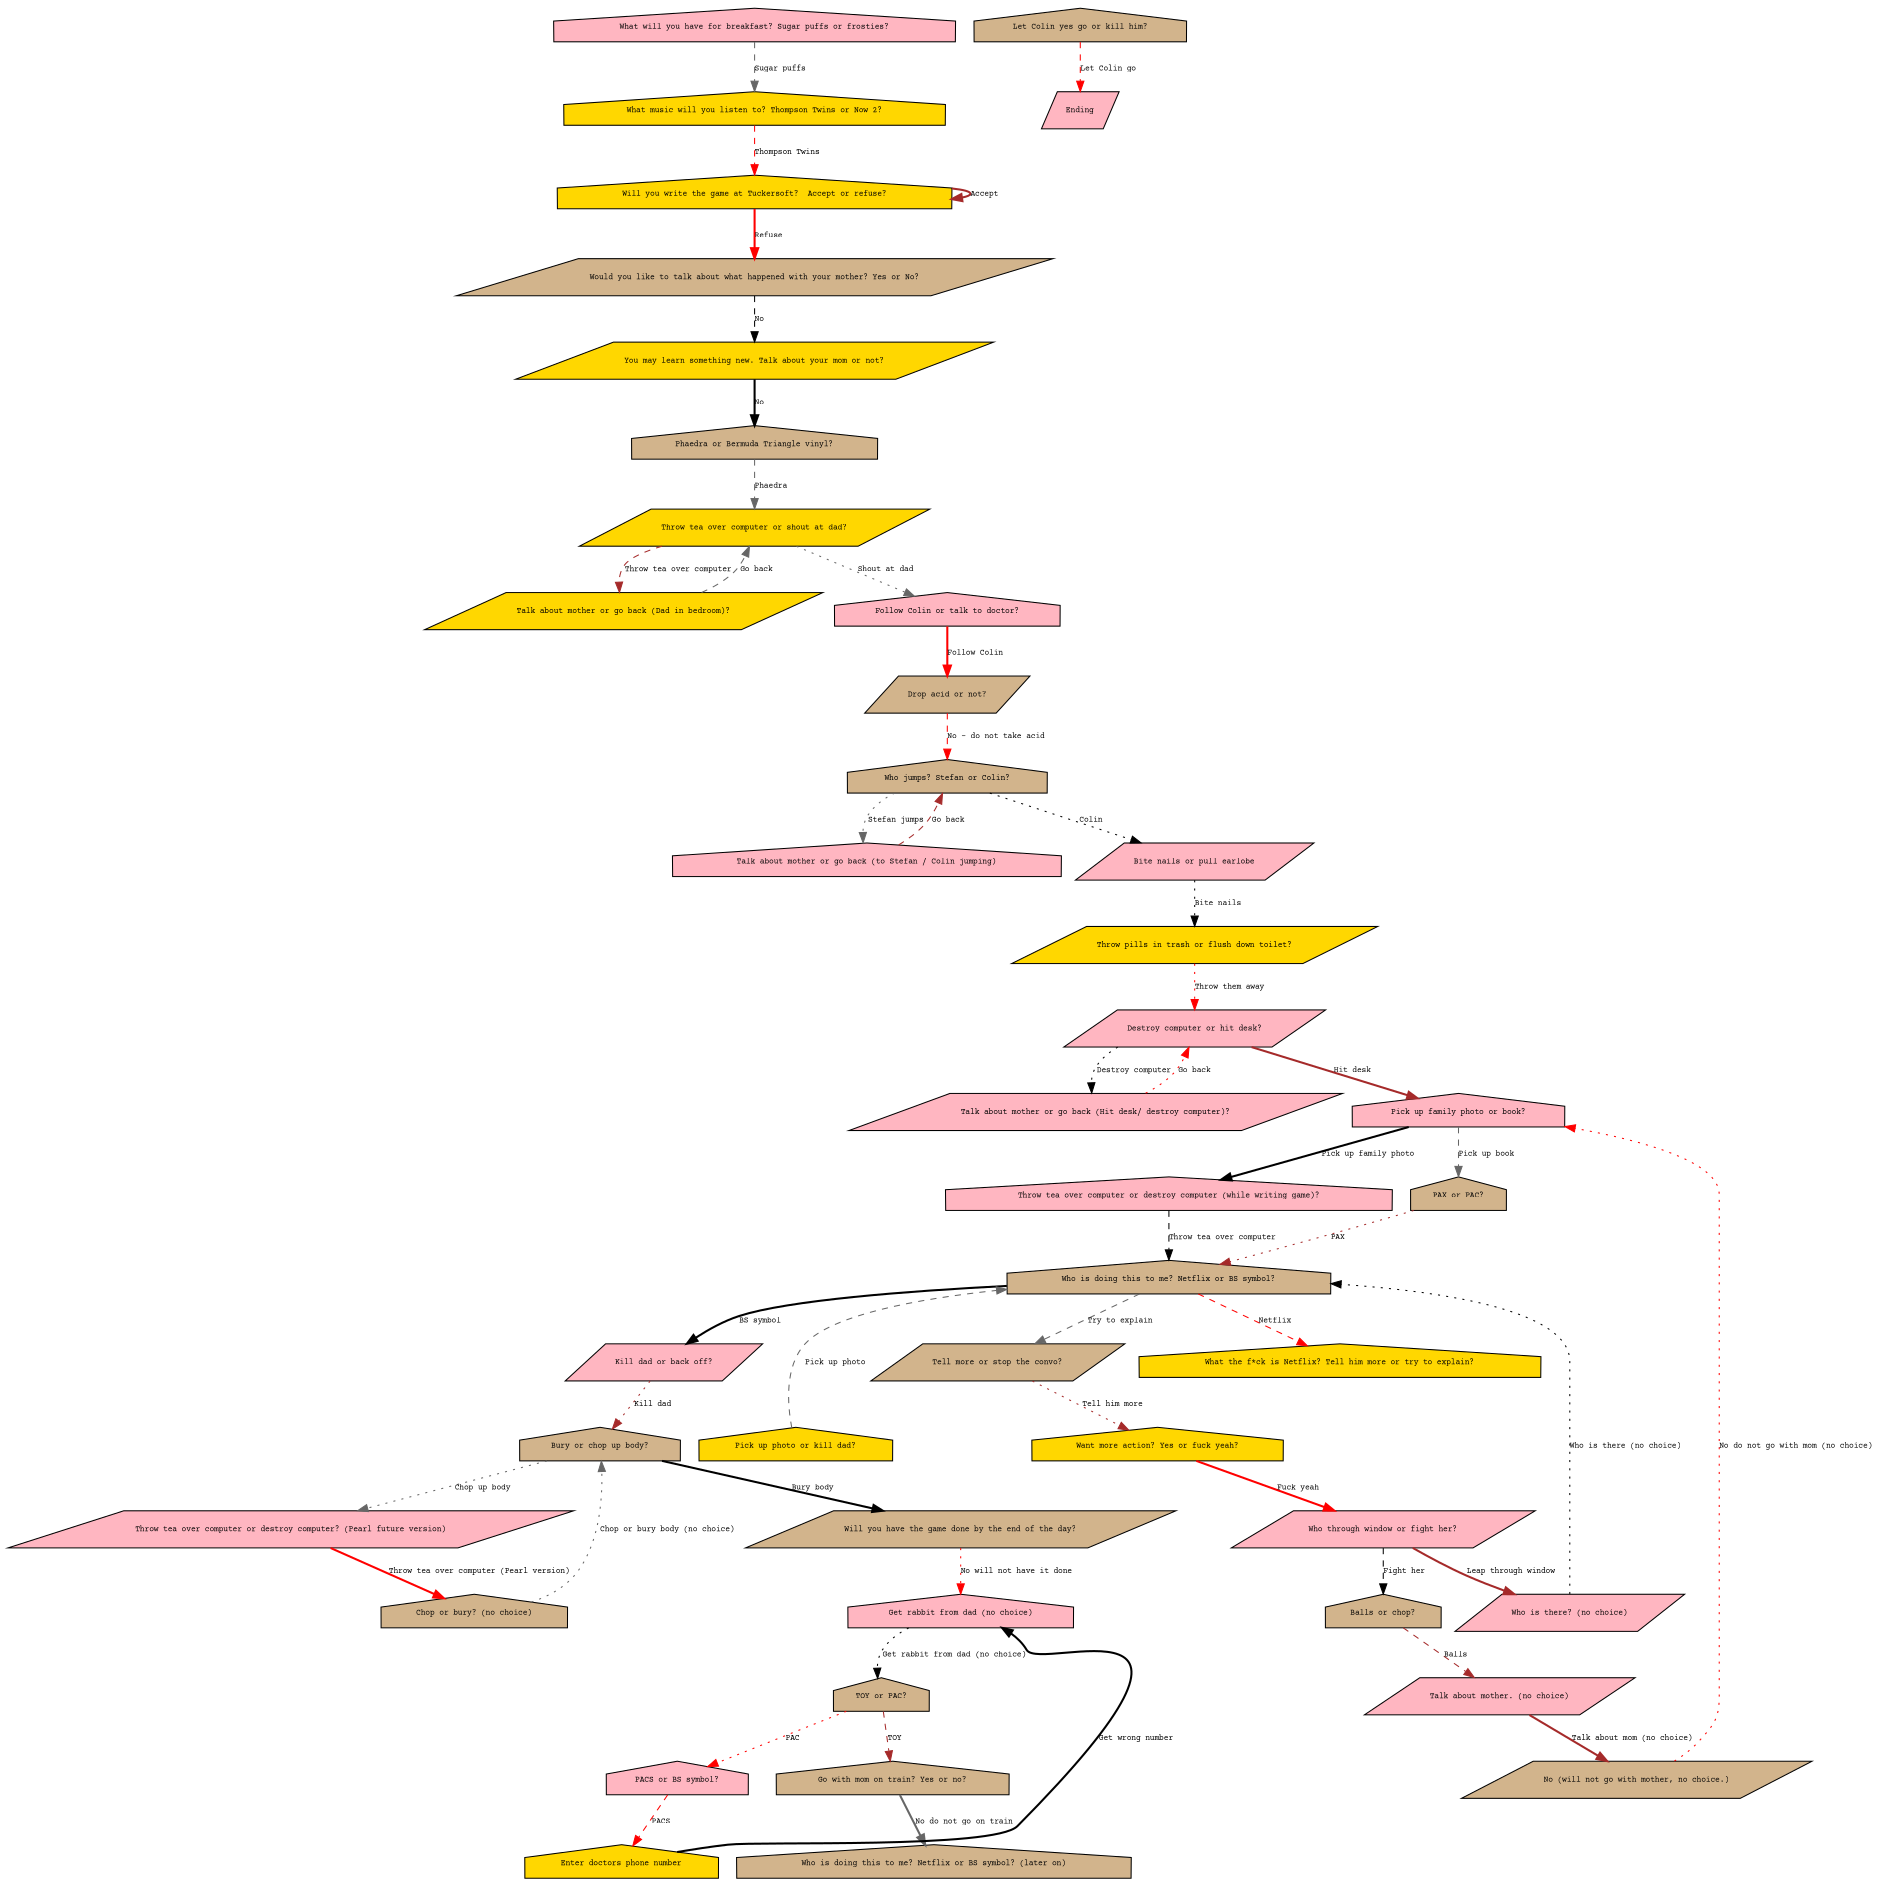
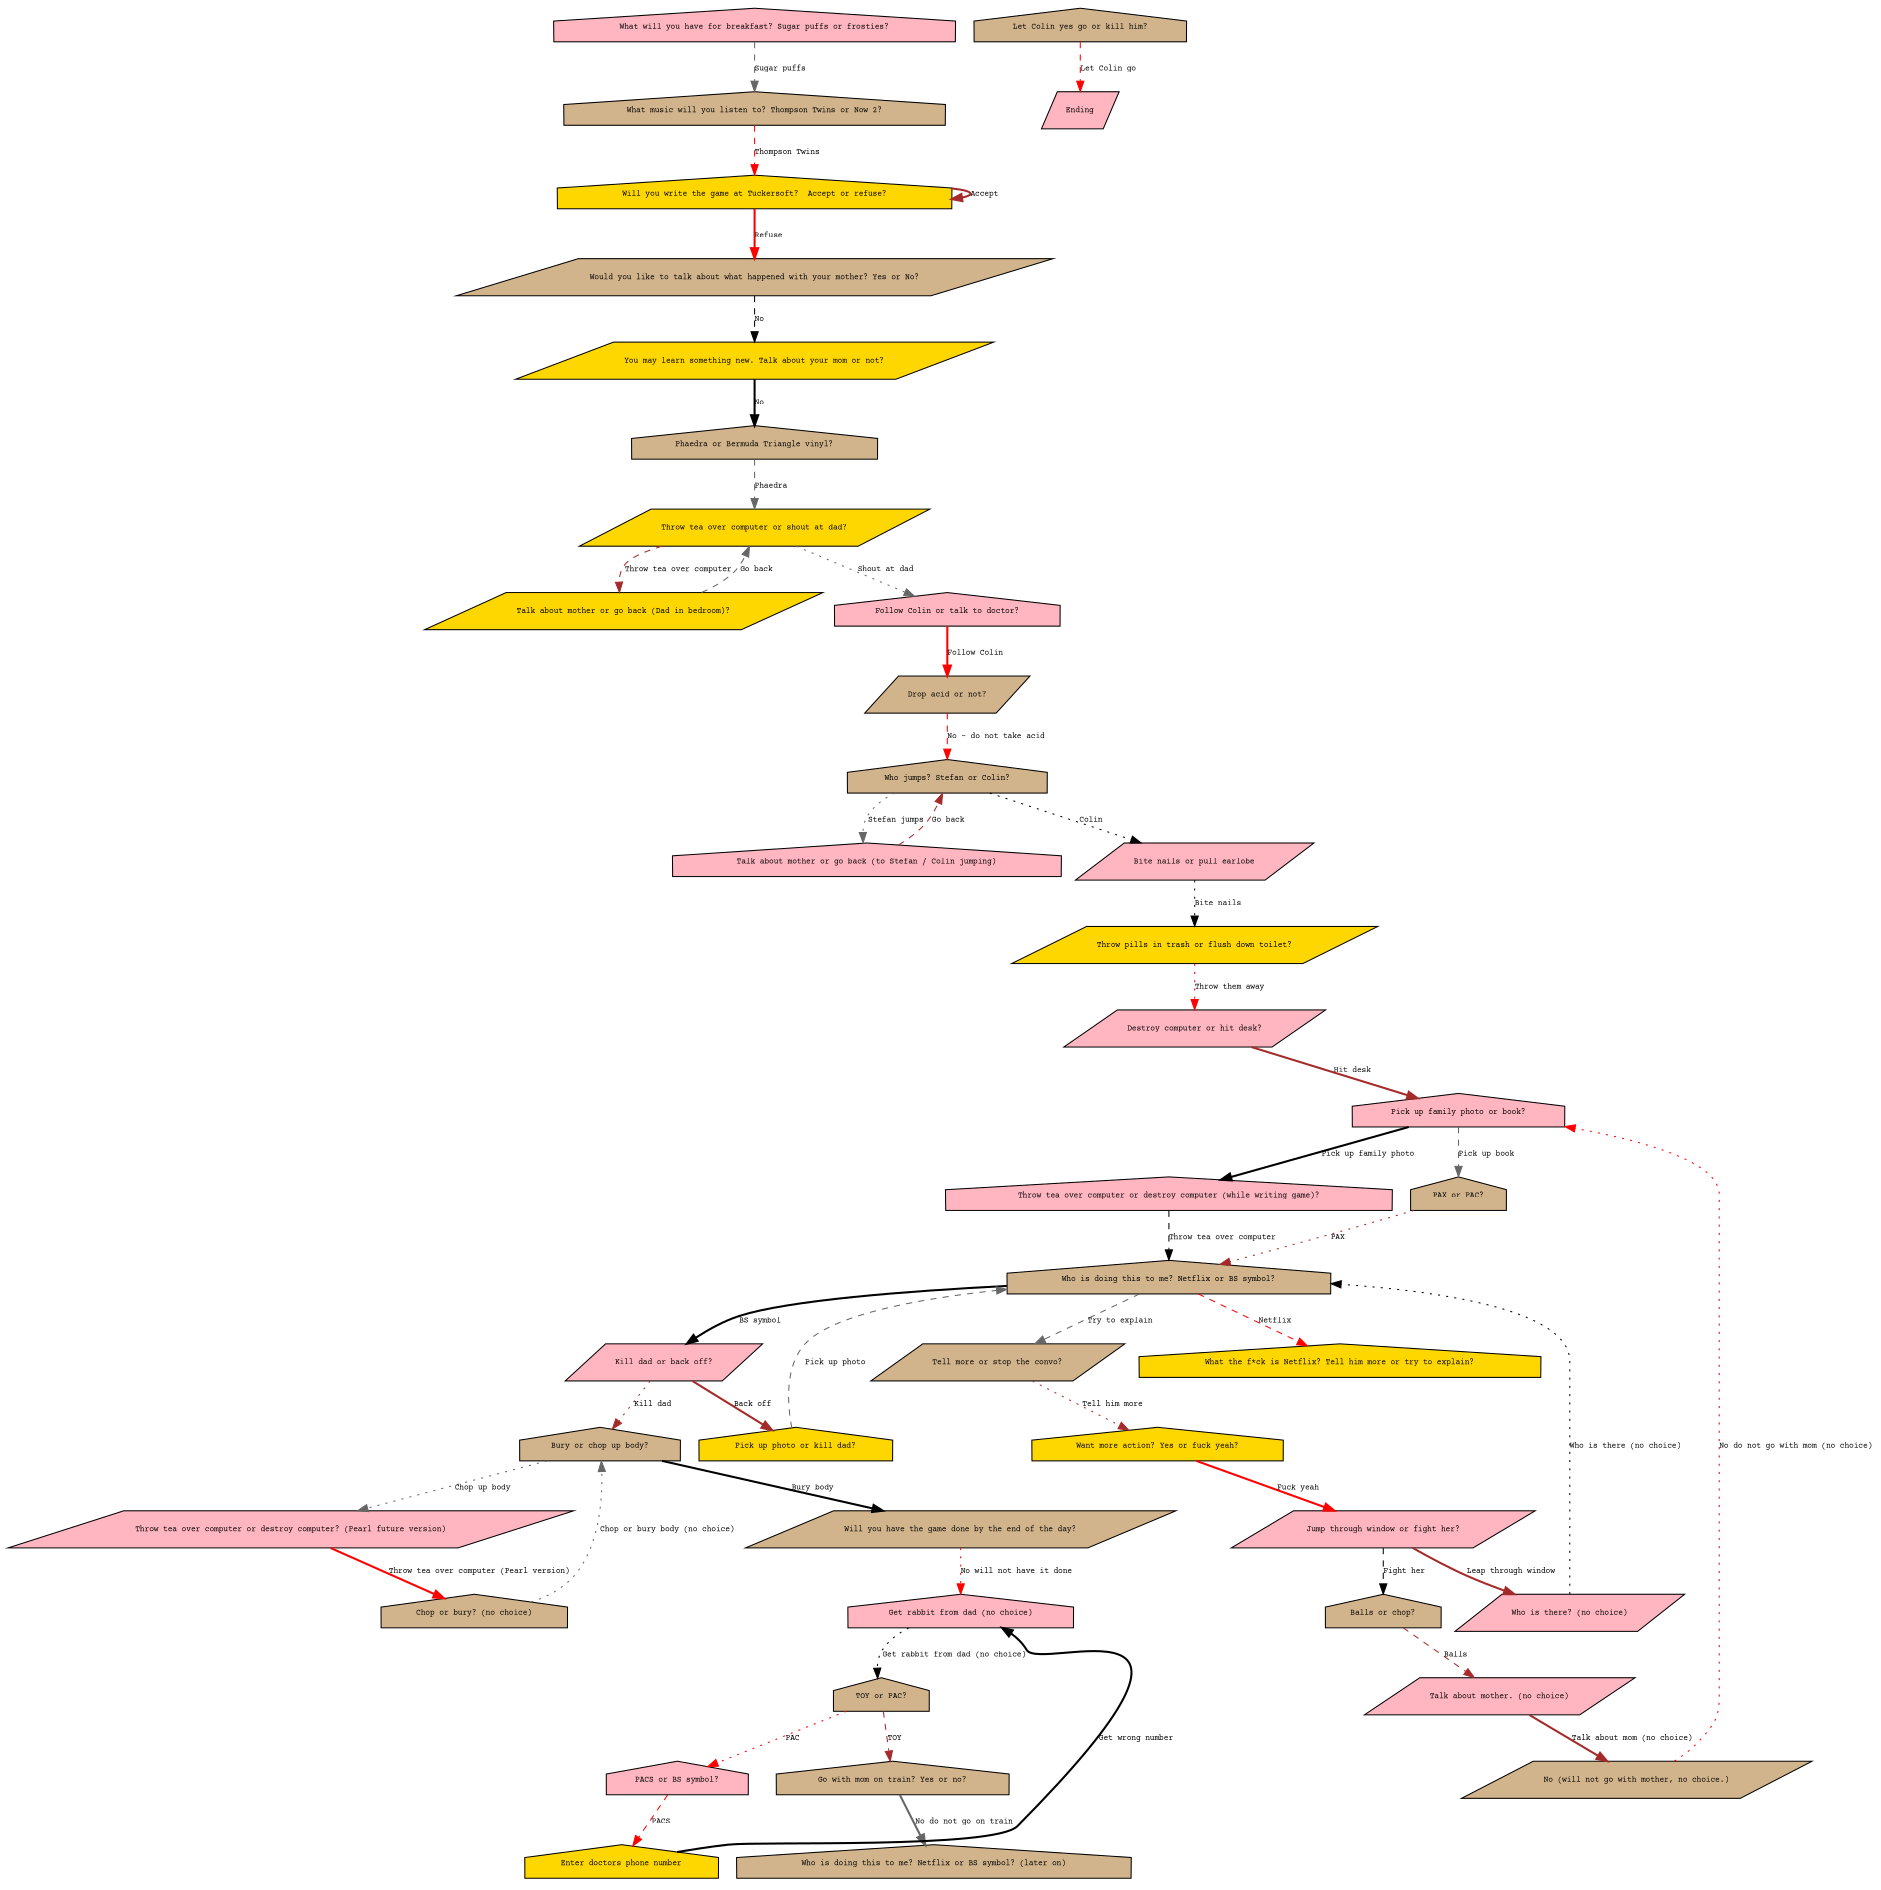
node "What music will you listen to? Thompson Twins or Now 2?": fillcolor gold -> tan
node "Talk about mother or go back (Hit desk/ destroy computer)?": removed
edge "Kill dad or back off?" -> "Pick up photo or kill dad?": added, label "Back off"
node "Who through window or fight her?": label "Who through window or fight her?" -> "Jump through window or fight her?"
